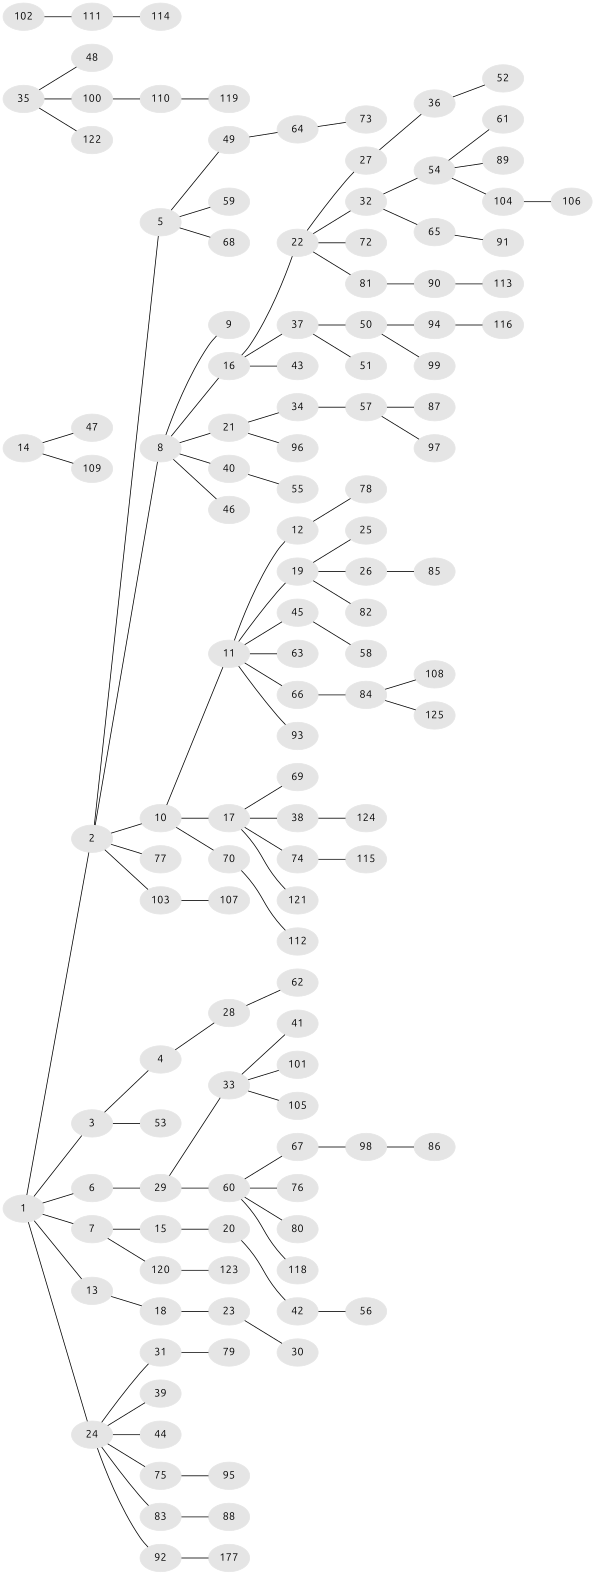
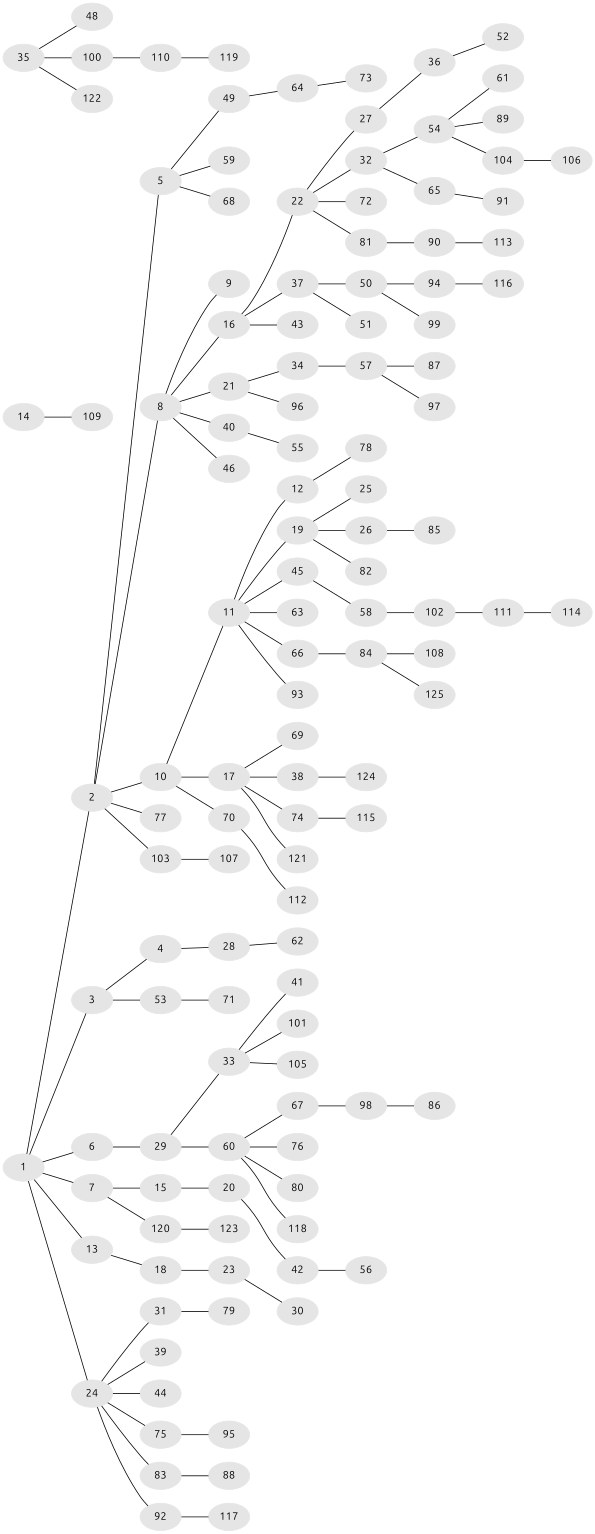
node "47": removed
edge "58" -- "102": added
node "71": added
node "177": label "177" -> "117"
